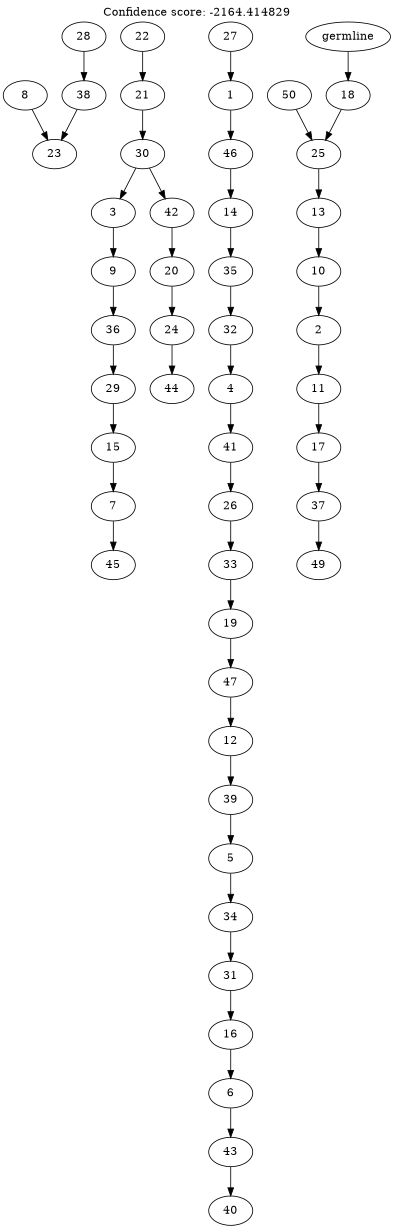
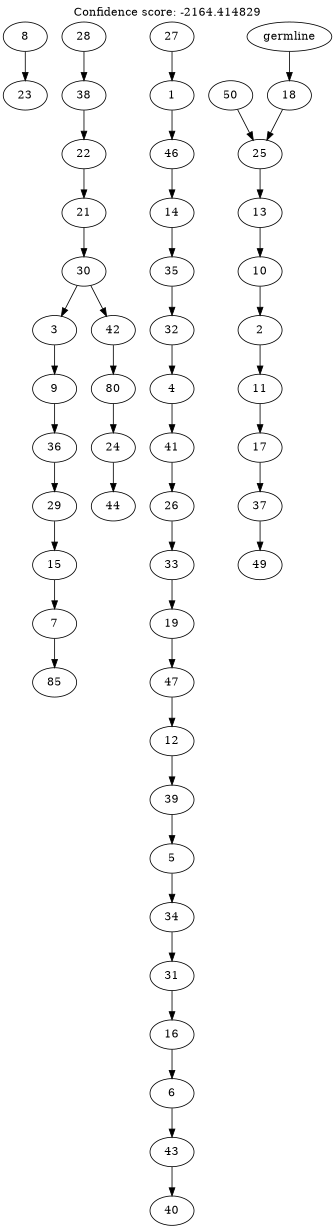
edge "38" -> "23": now "38" -> "22"
node "20": label "20" -> "80"
node "45": label "45" -> "85"
